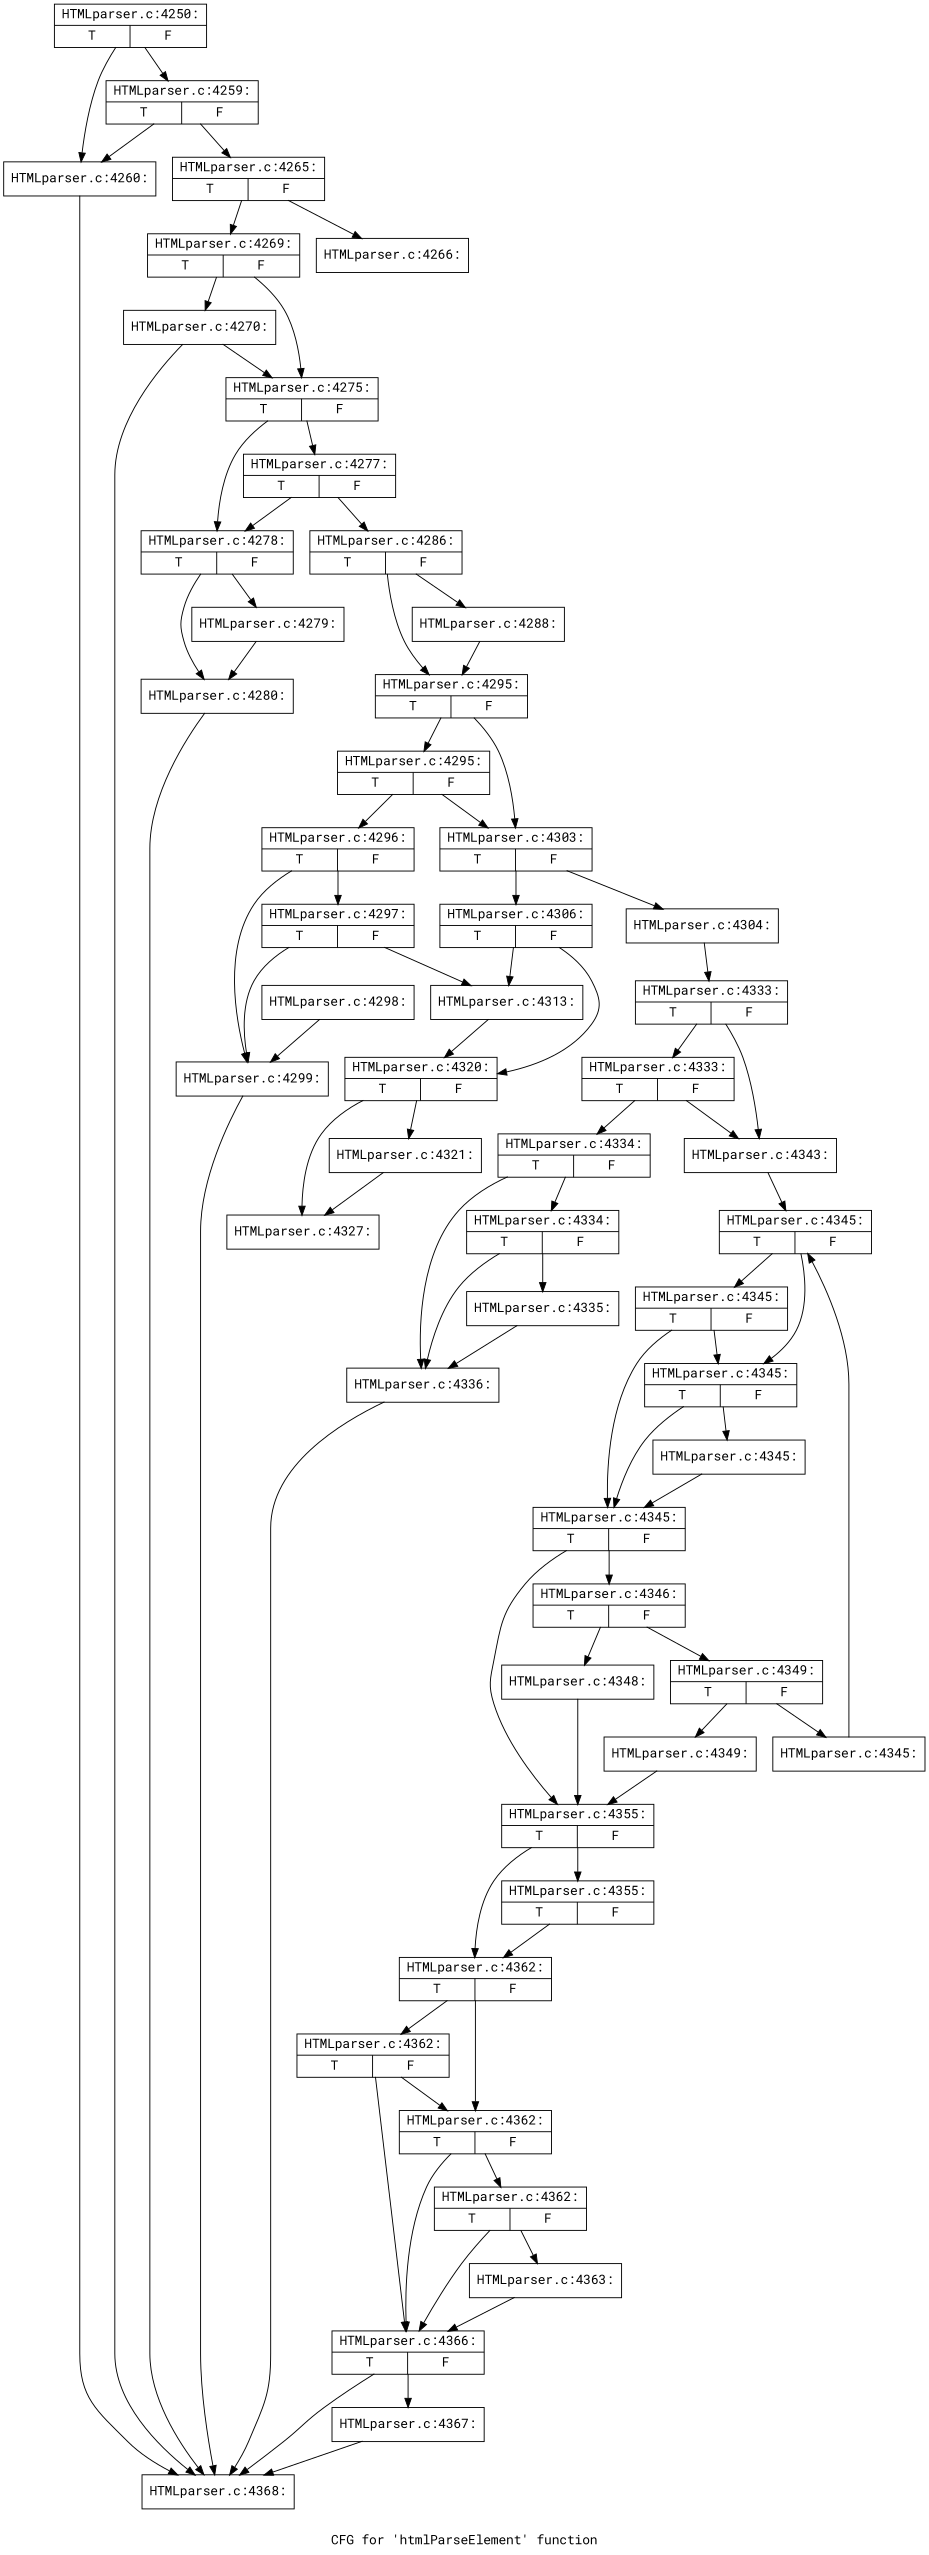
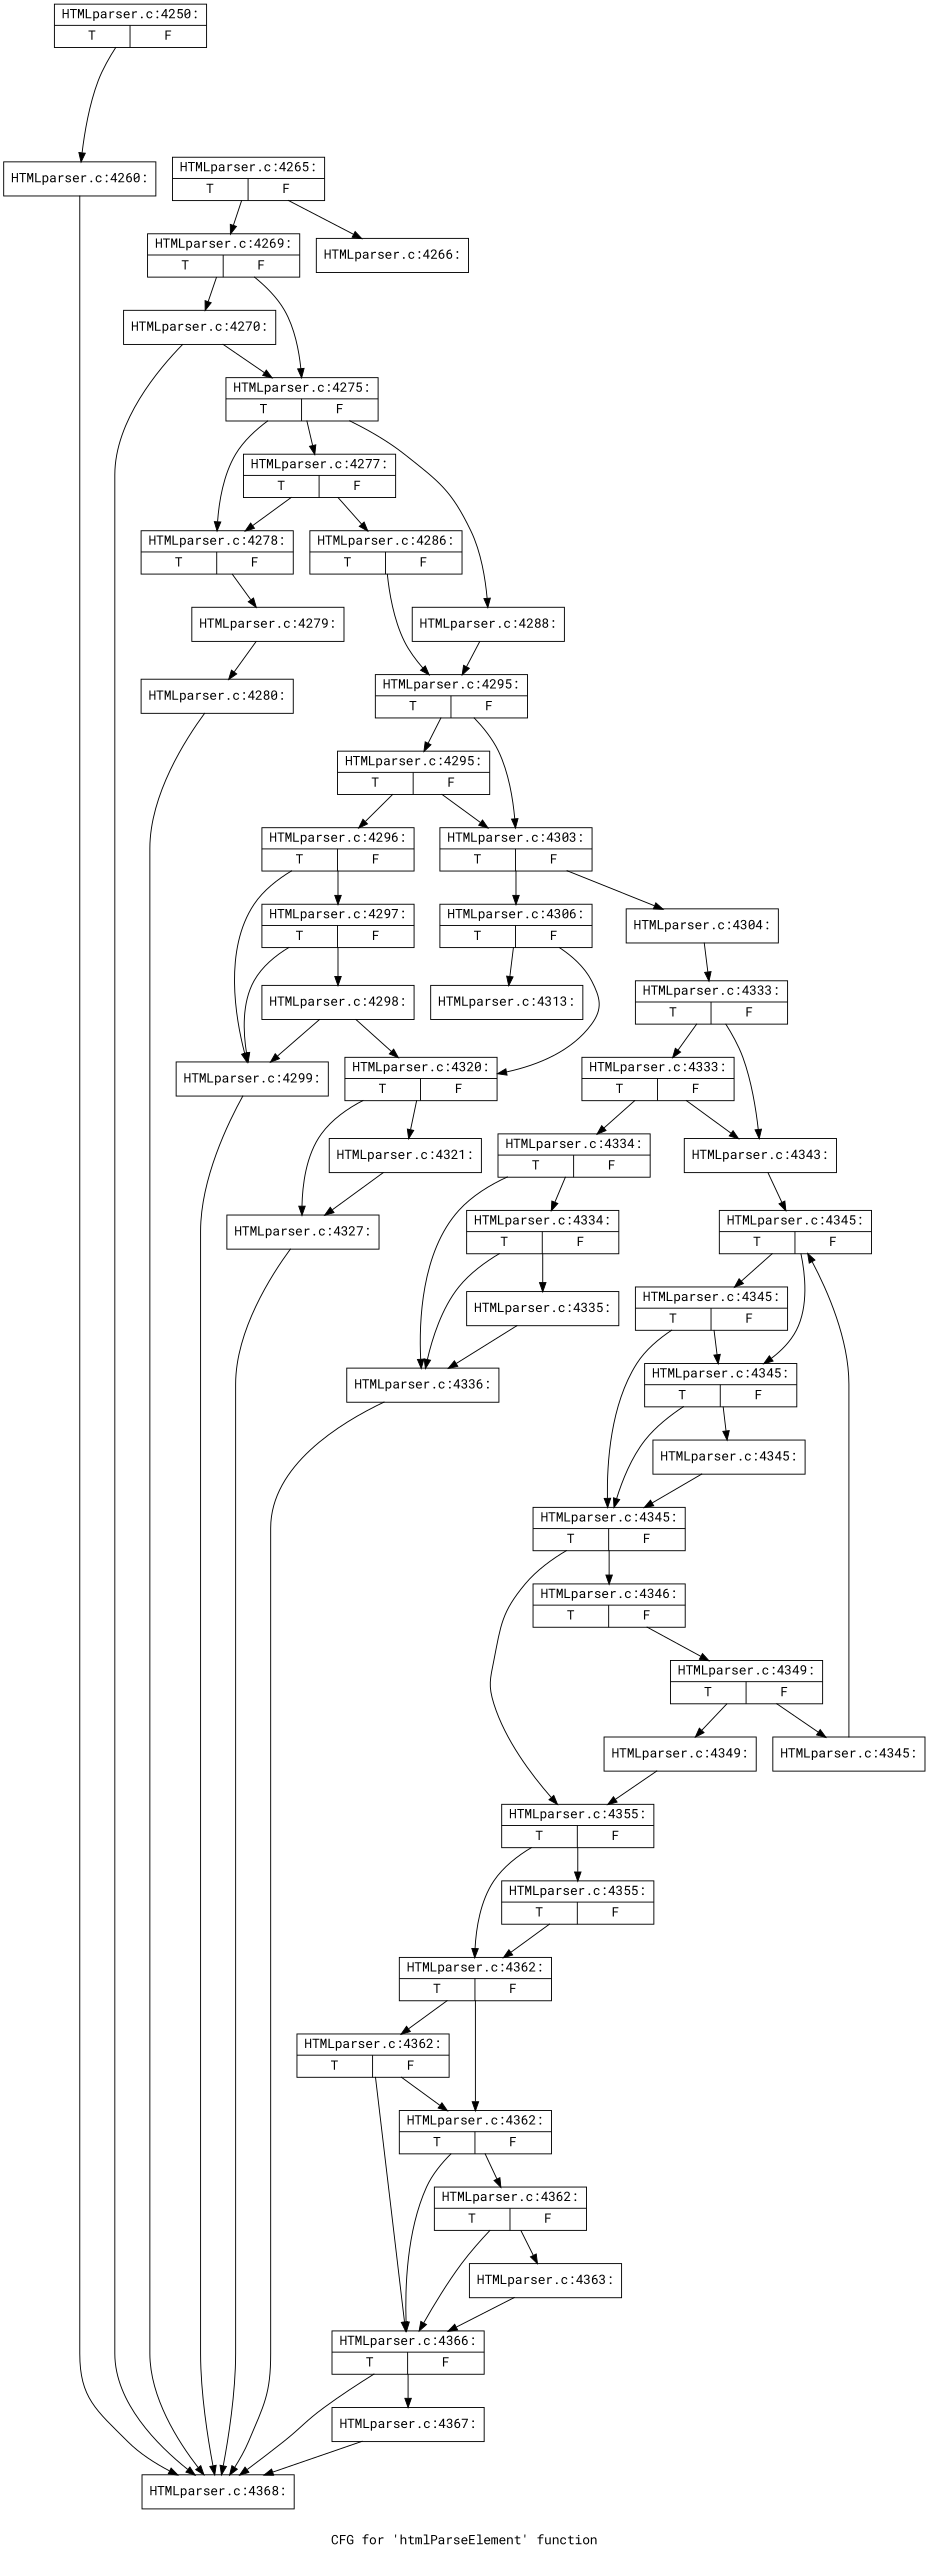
node "HTMLparser.c:4259:": removed
edge "HTMLparser.c:4286:" -> "HTMLparser.c:4288:": now "HTMLparser.c:4275:" -> "HTMLparser.c:4288:"
edge "HTMLparser.c:4278:" -> "HTMLparser.c:4280:": removed
edge "HTMLparser.c:4297:" -> "HTMLparser.c:4313:": now "HTMLparser.c:4297:" -> "HTMLparser.c:4298:"
edge "HTMLparser.c:4313:" -> "HTMLparser.c:4320:": now "HTMLparser.c:4298:" -> "HTMLparser.c:4320:"
node "HTMLparser.c:4348:": removed
edge "HTMLparser.c:4327:" -> "HTMLparser.c:4368:": added
